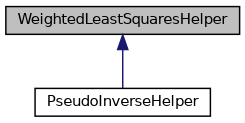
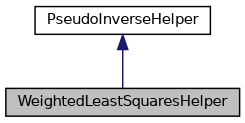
edge "PseudoInverseHelper" -> "WeightedLeastSquaresHelper": reversed
